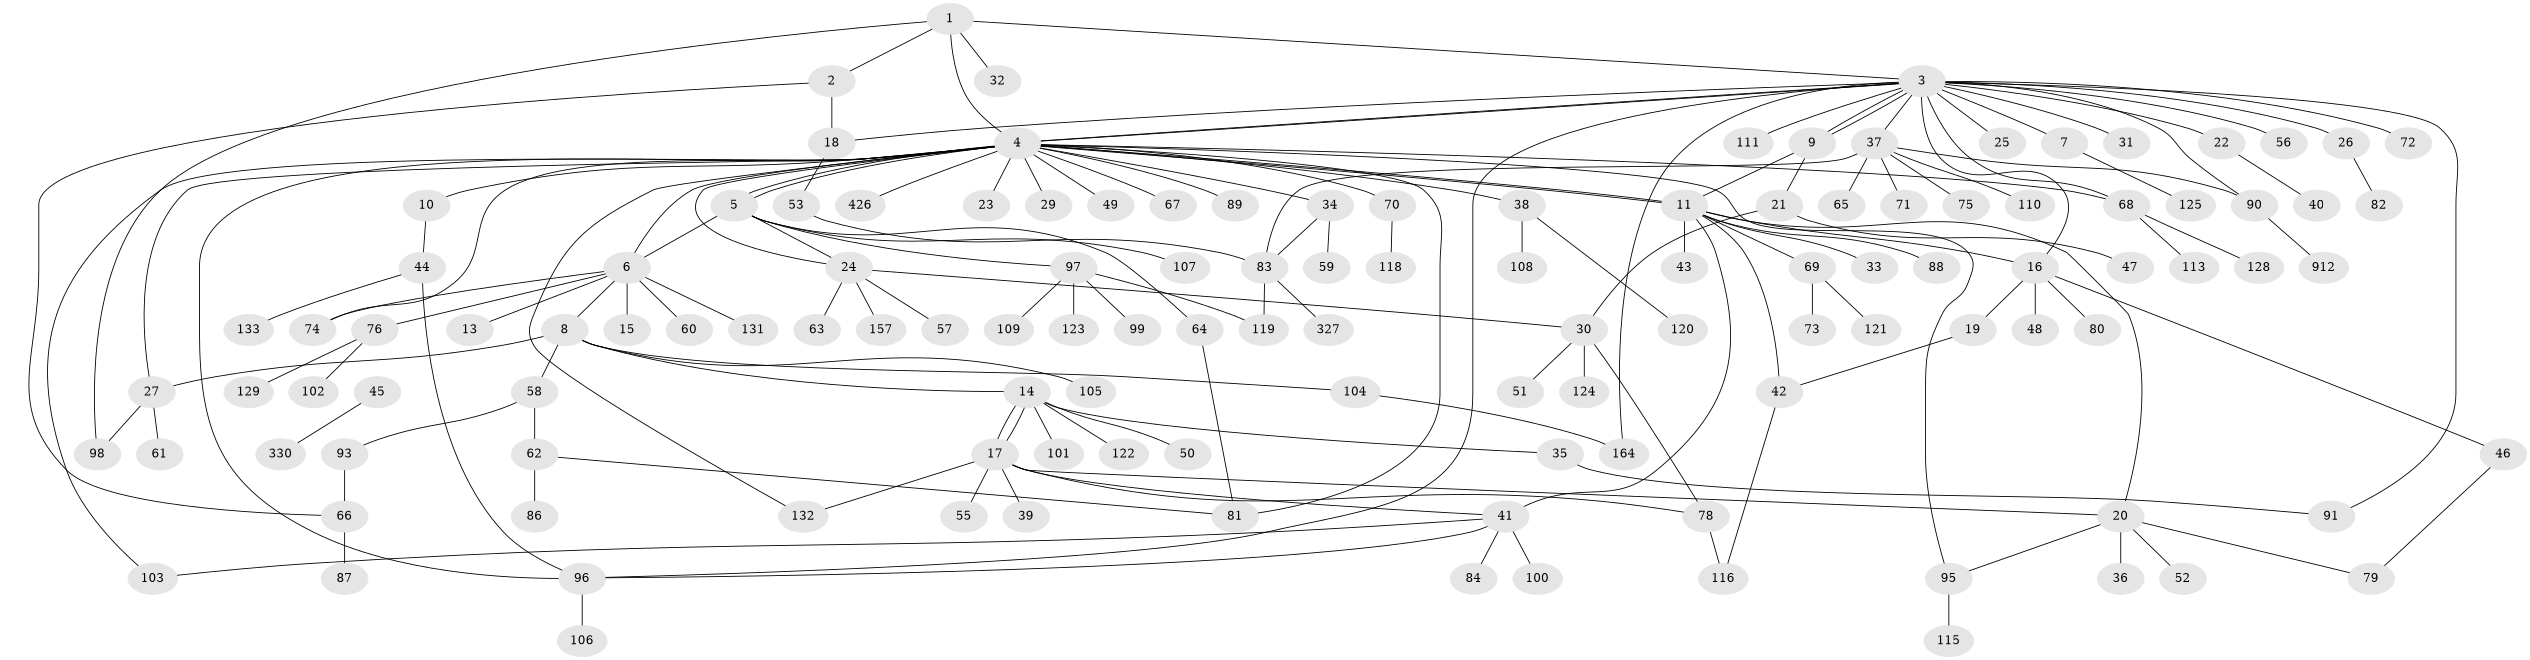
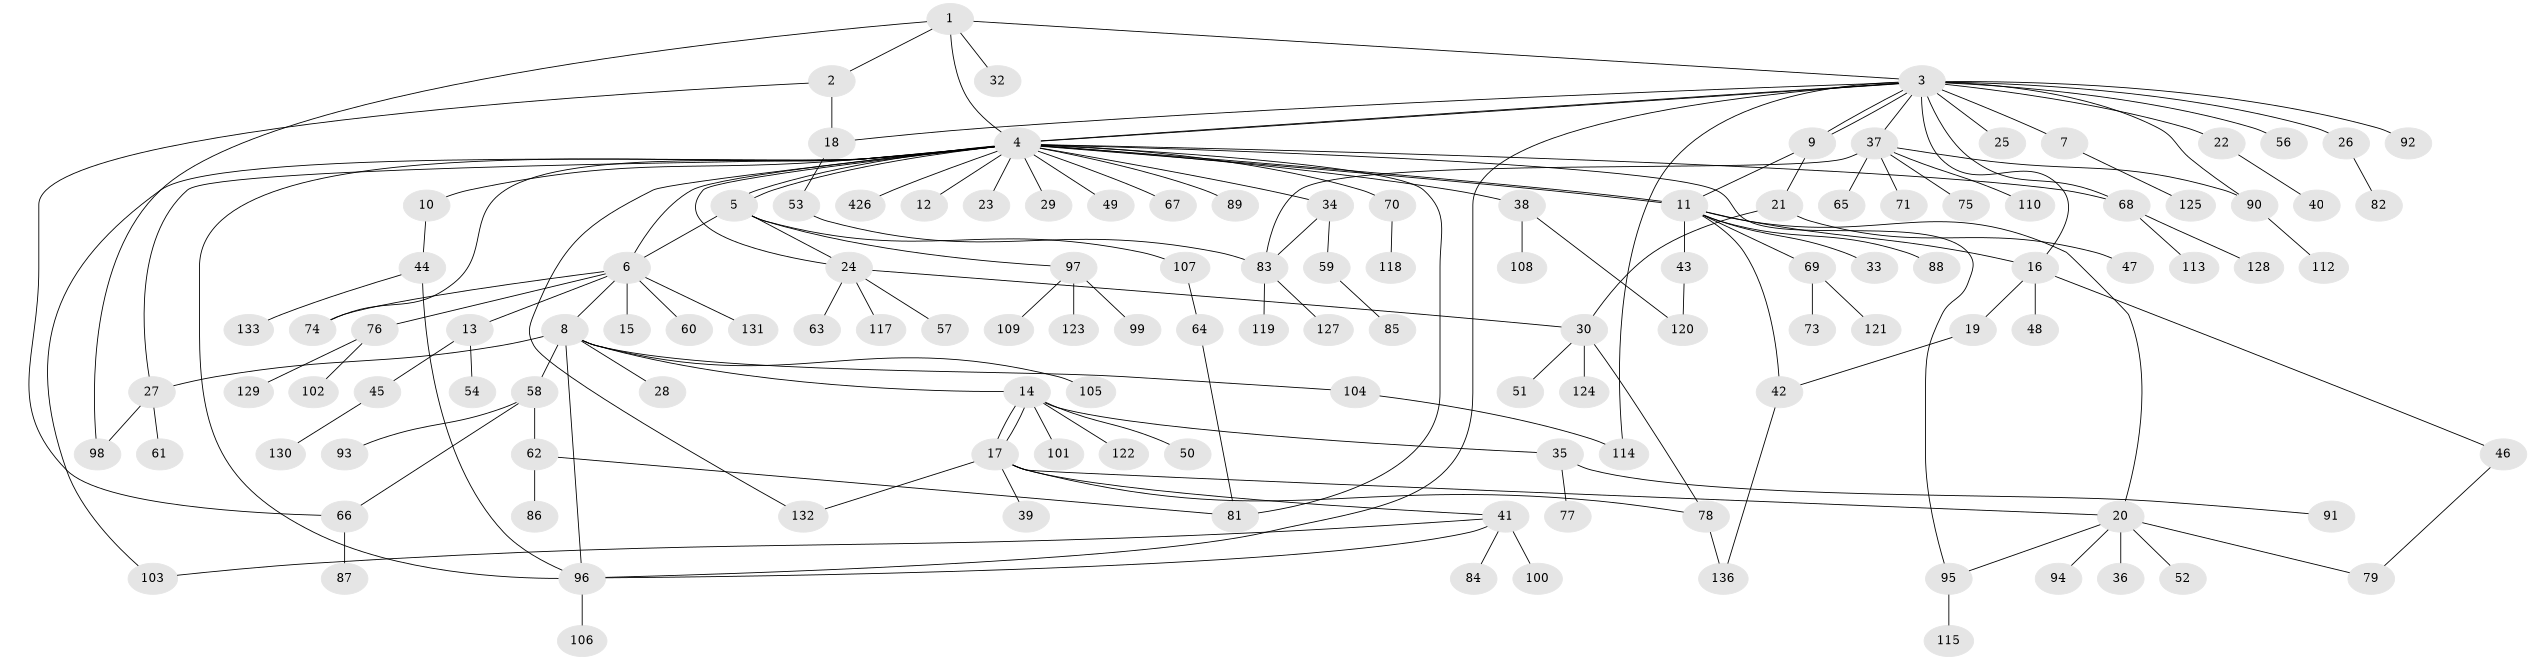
edge "3" -- "91": removed
node "111": removed
node "31": removed
node "72": label "72" -> "92"
node "12": added
edge "5" -- "64": now "107" -- "64"
node "912": label "912" -> "112"
edge "43" -- "120": added
edge "97" -- "119": removed
node "157": label "157" -> "117"
node "327": label "327" -> "127"
node "85": added
node "80": removed
edge "13" -- "45": added
node "54": added
node "28": added
edge "11" -- "41": removed
edge "8" -- "96": added
node "330": label "330" -> "130"
node "164": label "164" -> "114"
edge "93" -- "66": now "58" -- "66"
node "55": removed
node "77": added
node "116": label "116" -> "136"
node "94": added
